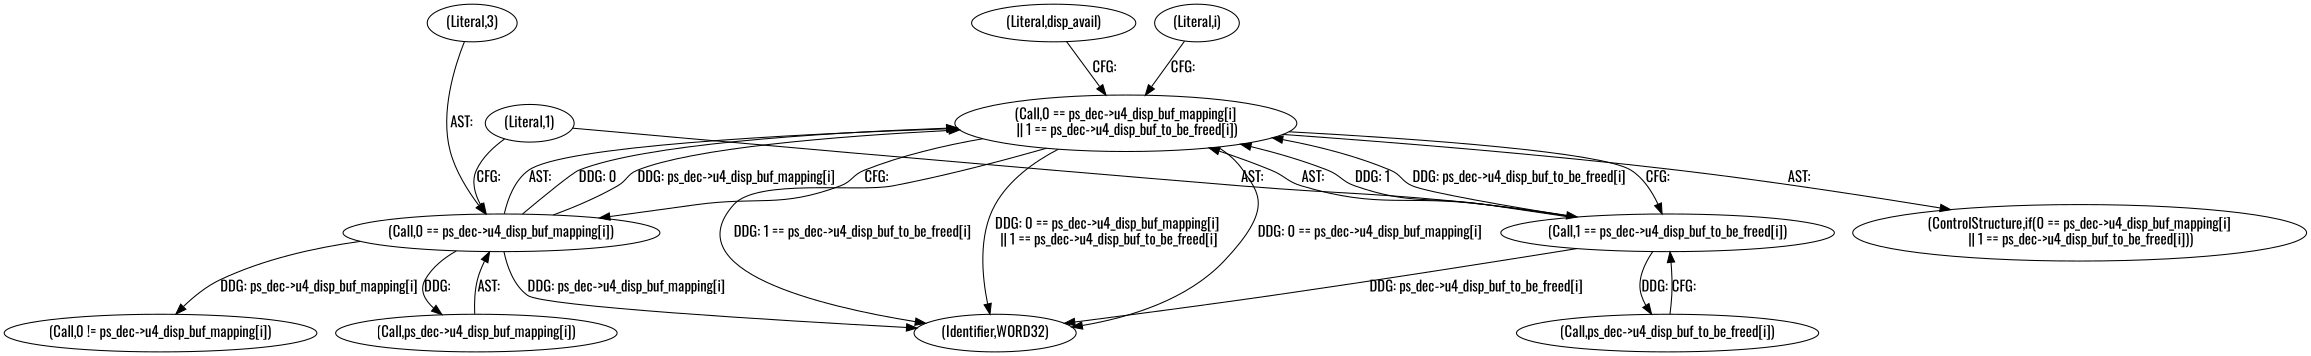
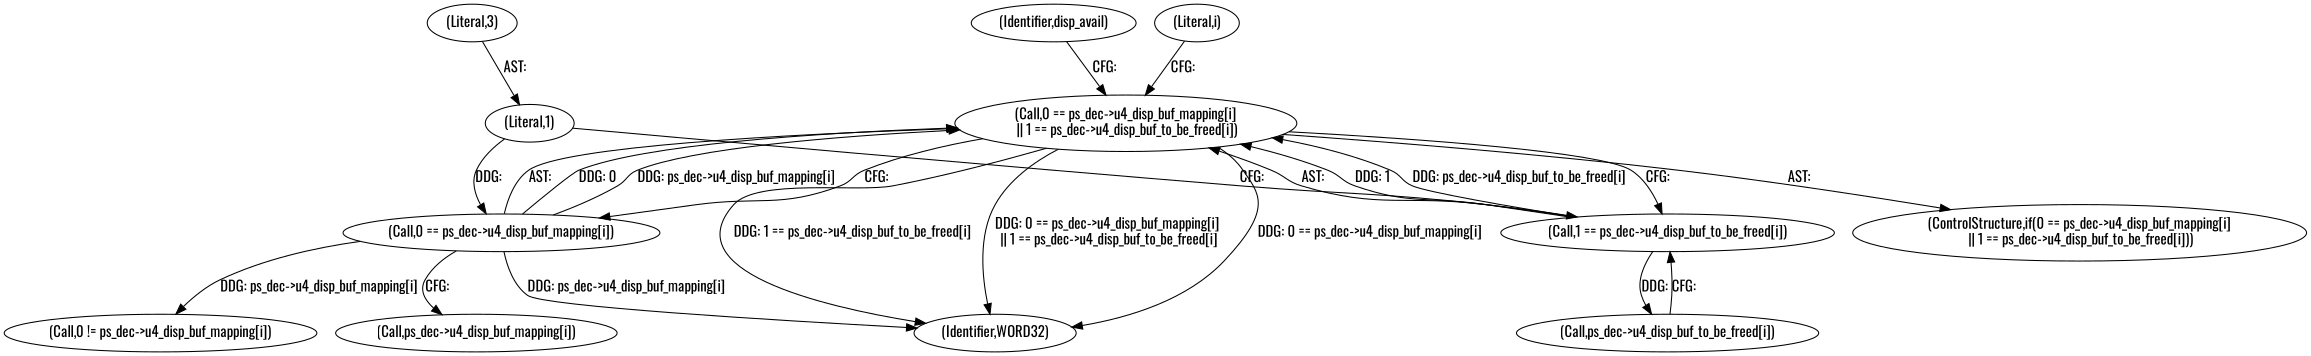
node "(Literal,disp_avail)": label "(Literal,disp_avail)" -> "(Identifier,disp_avail)"
edge "(Literal,3)" -> "(Call,0 == ps_dec->u4_disp_buf_mapping[i])": now "(Literal,3)" -> "(Literal,1)"
edge "(Literal,1)" -> "(Call,0 == ps_dec->u4_disp_buf_mapping[i])": label "CFG: " -> "DDG: "
edge "(Literal,1)" -> "(Call,1 == ps_dec->u4_disp_buf_to_be_freed[i])": label "AST: " -> "CFG: "
edge "(Call,ps_dec->u4_disp_buf_mapping[i])" -> "(Call,0 == ps_dec->u4_disp_buf_mapping[i])": removed, label "AST:"
edge "(Call,0 == ps_dec->u4_disp_buf_mapping[i])" -> "(Call,ps_dec->u4_disp_buf_mapping[i])": label "DDG: " -> "CFG: "
edge "(Call,1 == ps_dec->u4_disp_buf_to_be_freed[i])" -> "(Identifier,WORD32)": removed, label "DDG: ps_dec->u4_disp_buf_to_be_freed[i]"
